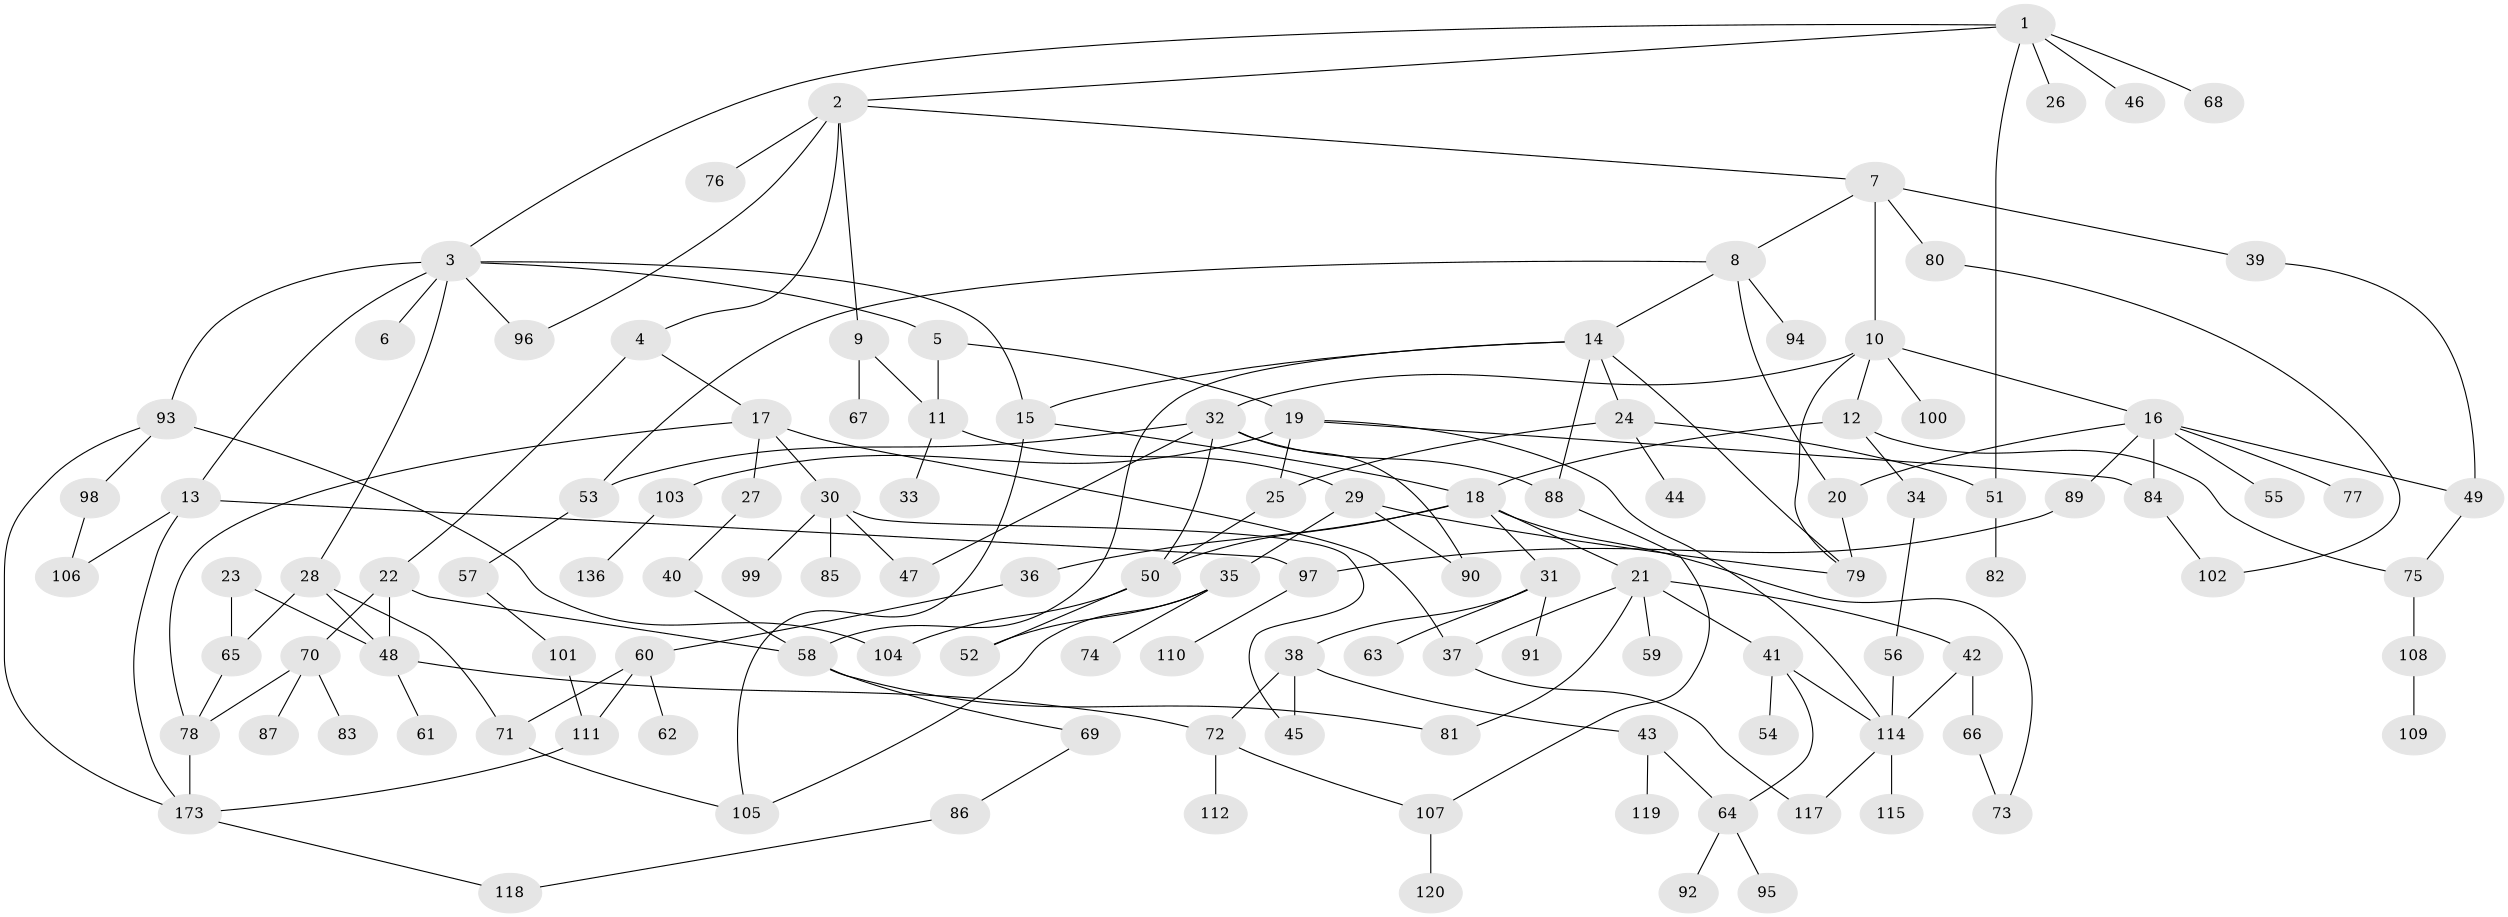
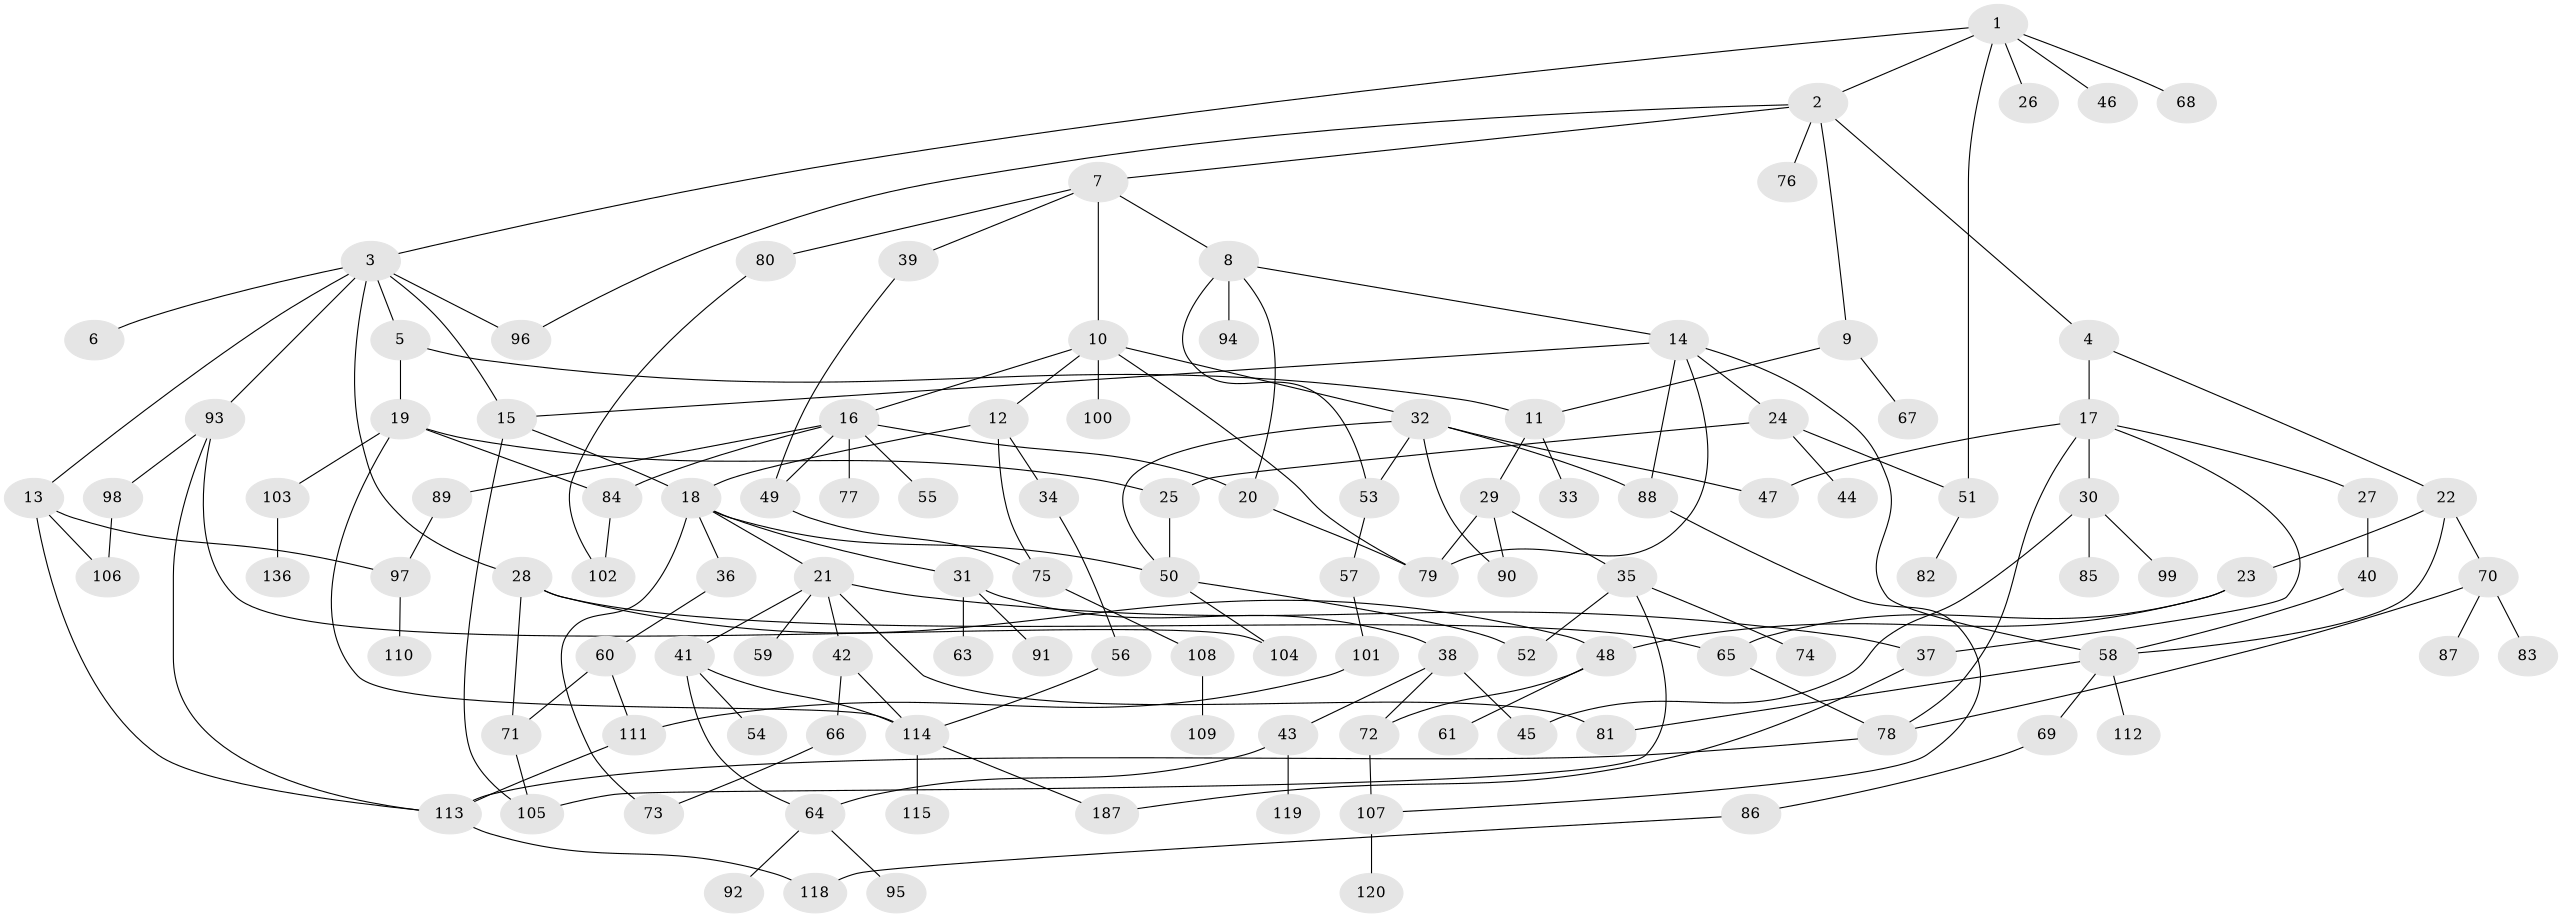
edge "30" -- "47": now "17" -- "47"
edge "22" -- "48": now "22" -- "23"
node "62": removed
edge "72" -- "112": now "58" -- "112"
node "173": label "173" -> "113"
node "117": label "117" -> "187"
